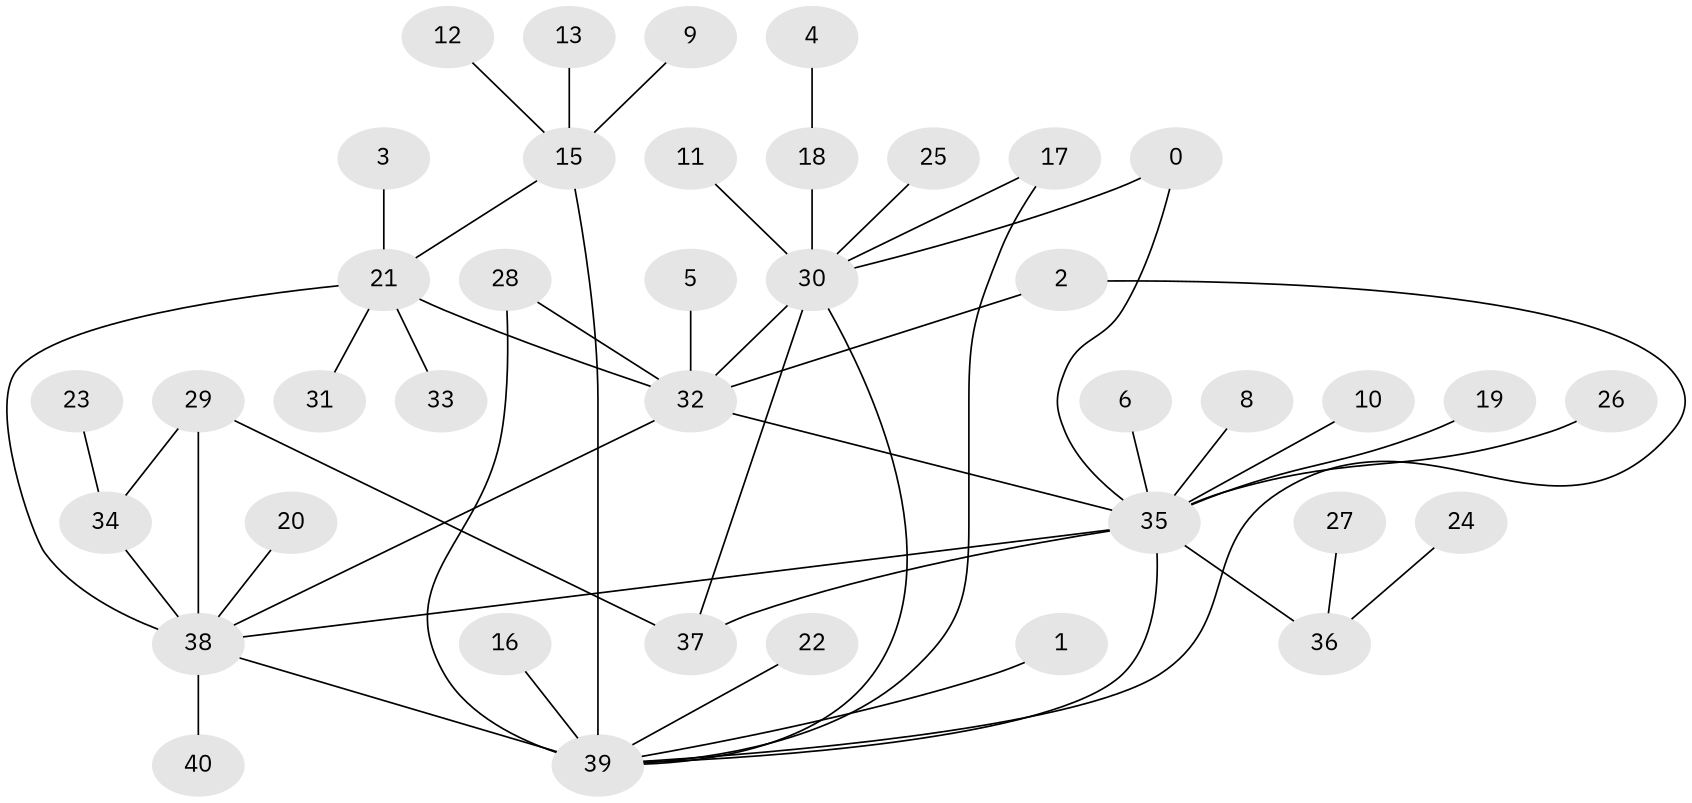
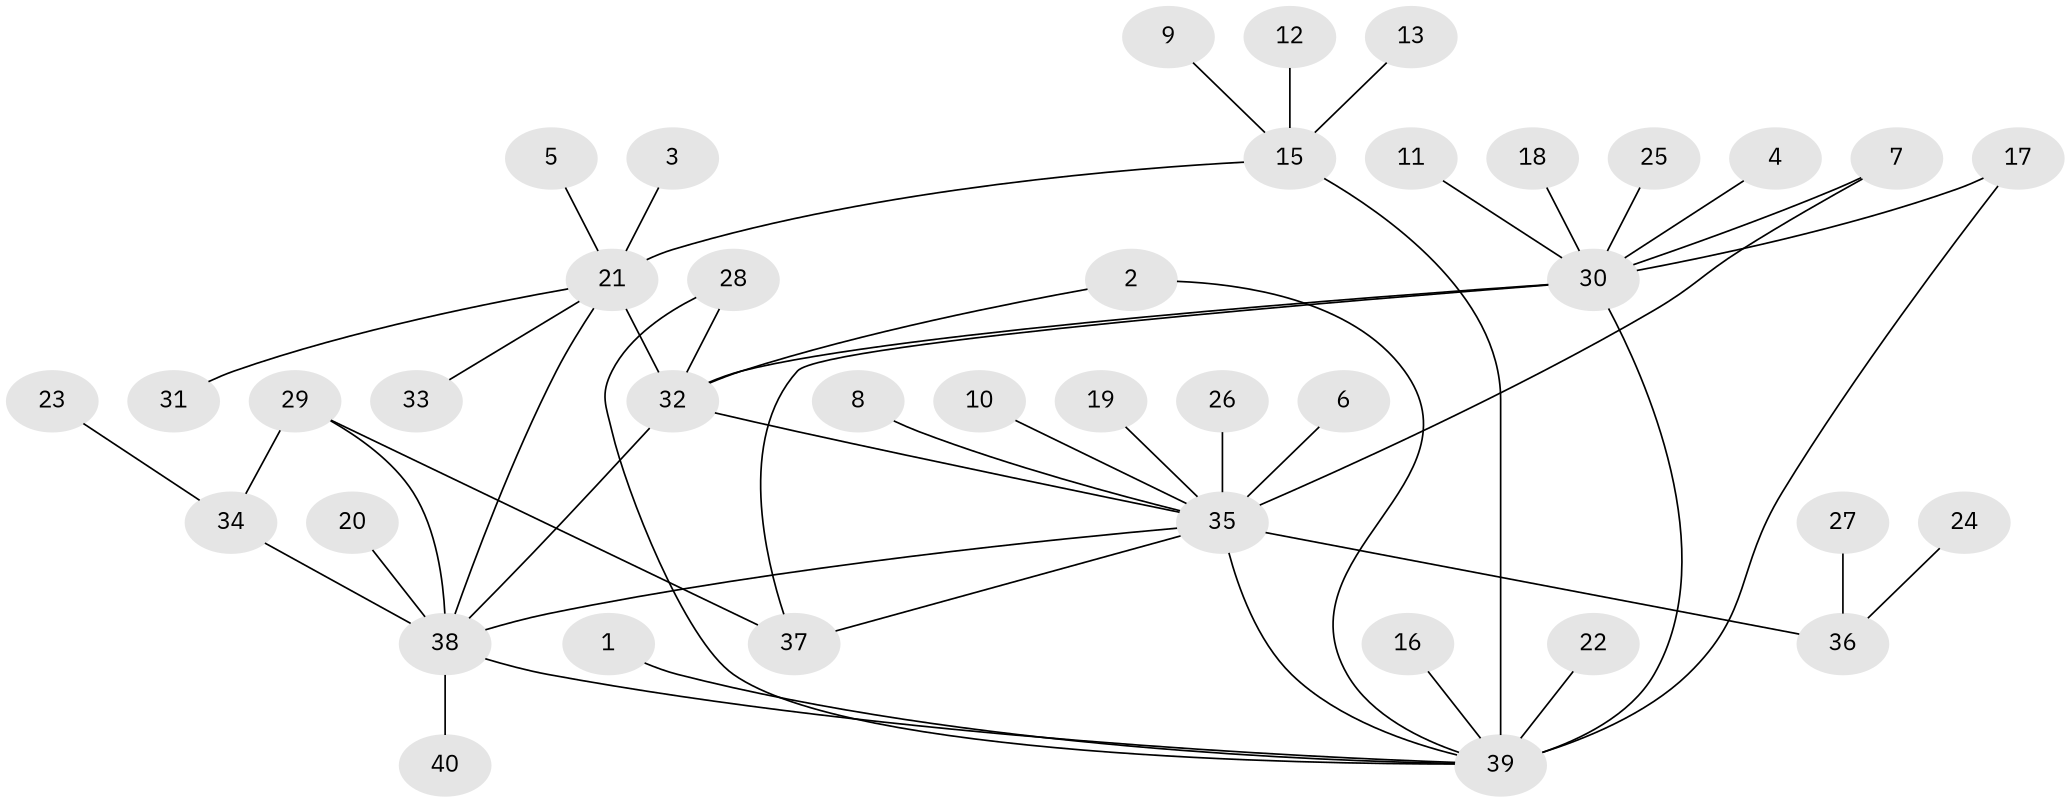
edge "4" -- "18": now "4" -- "30"
node "0": label "0" -> "7"
edge "5" -- "32": now "5" -- "21"
